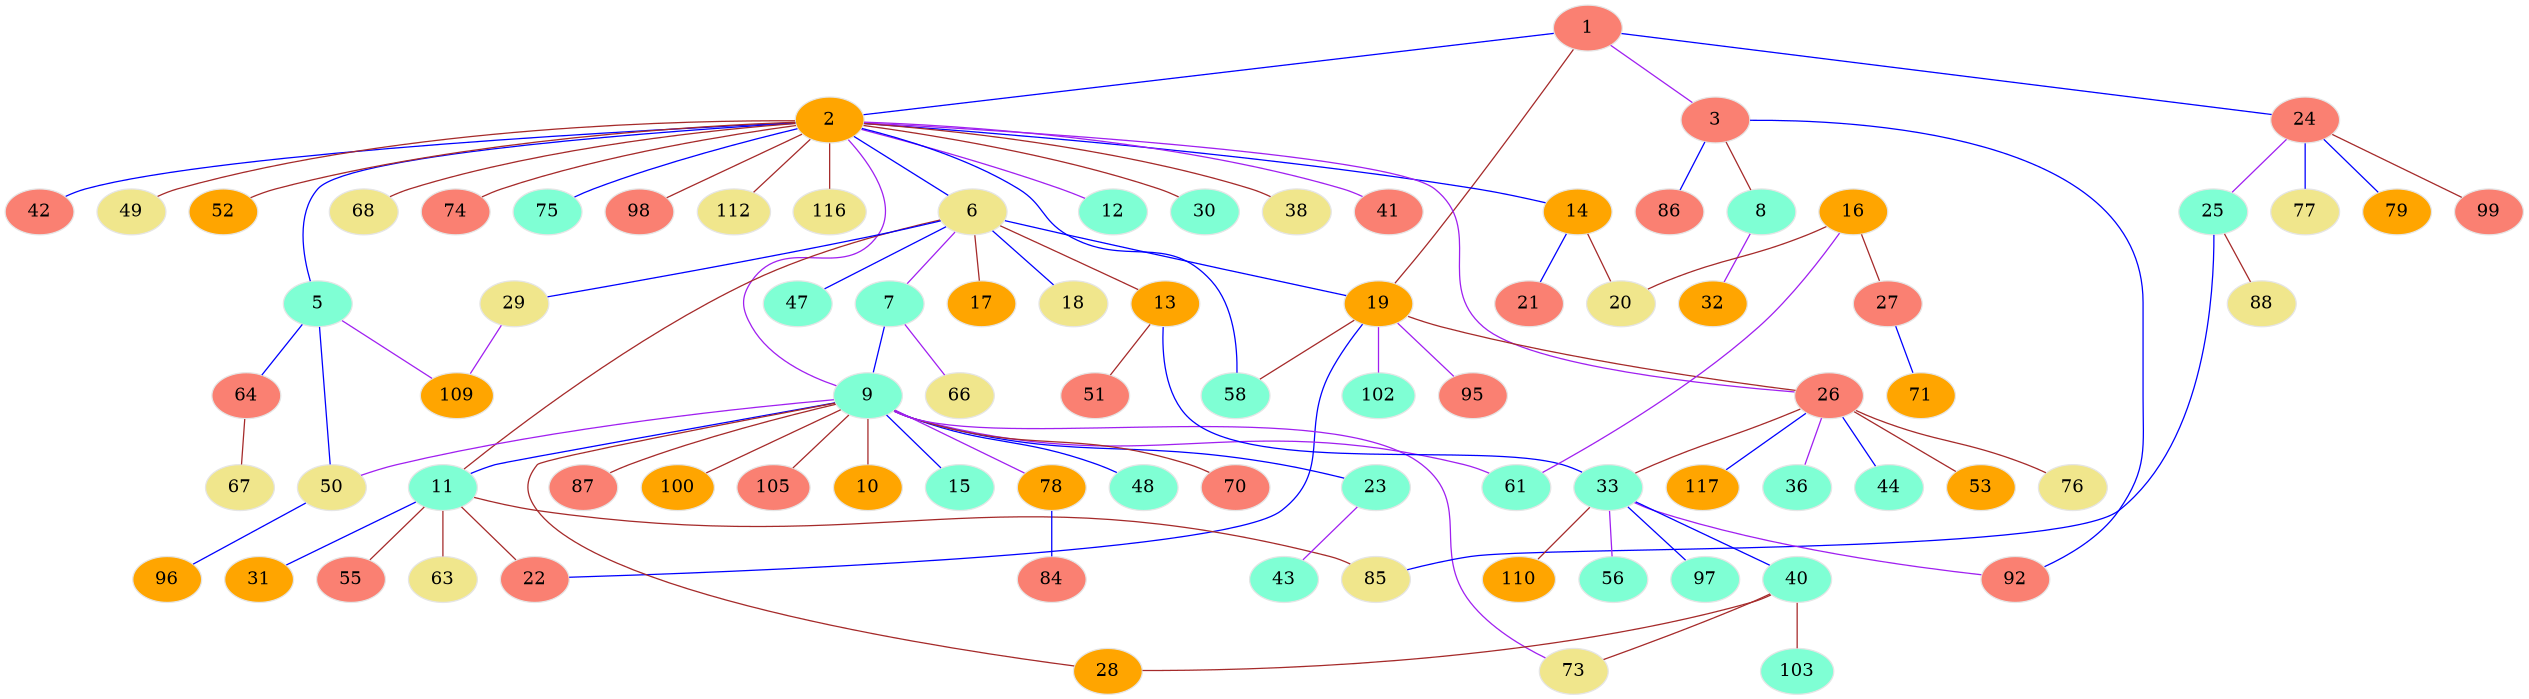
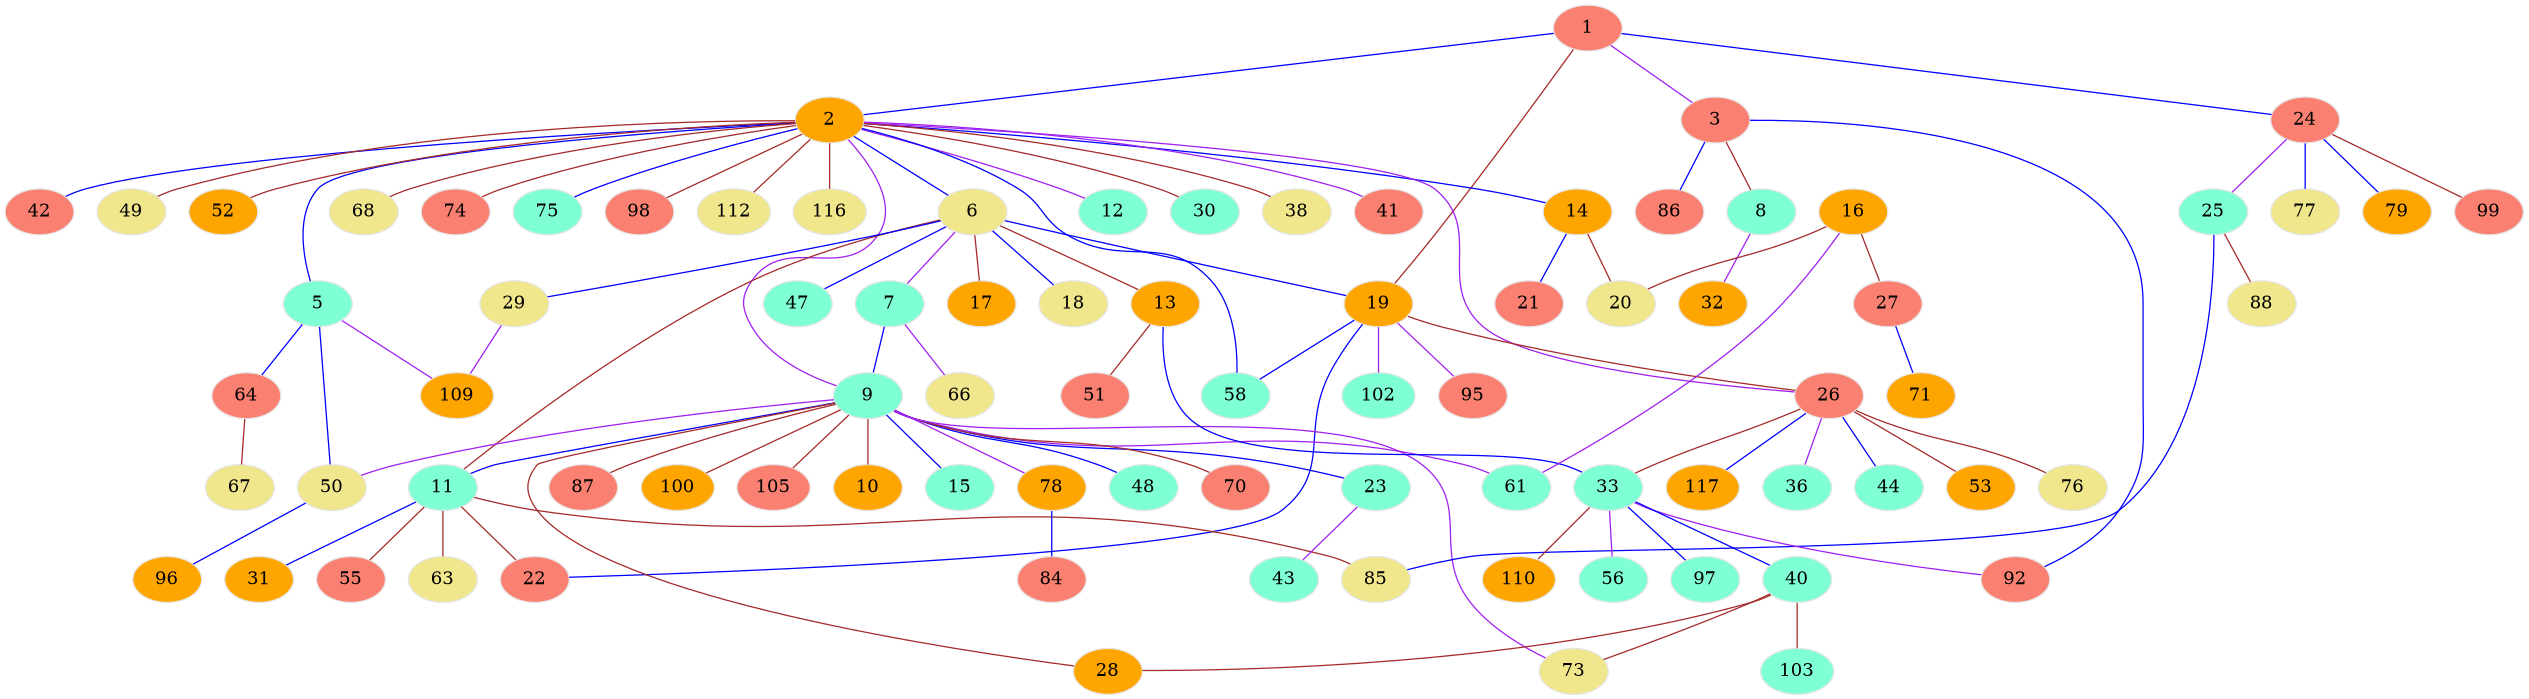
edge "19" -- "58": color brown -> blue
